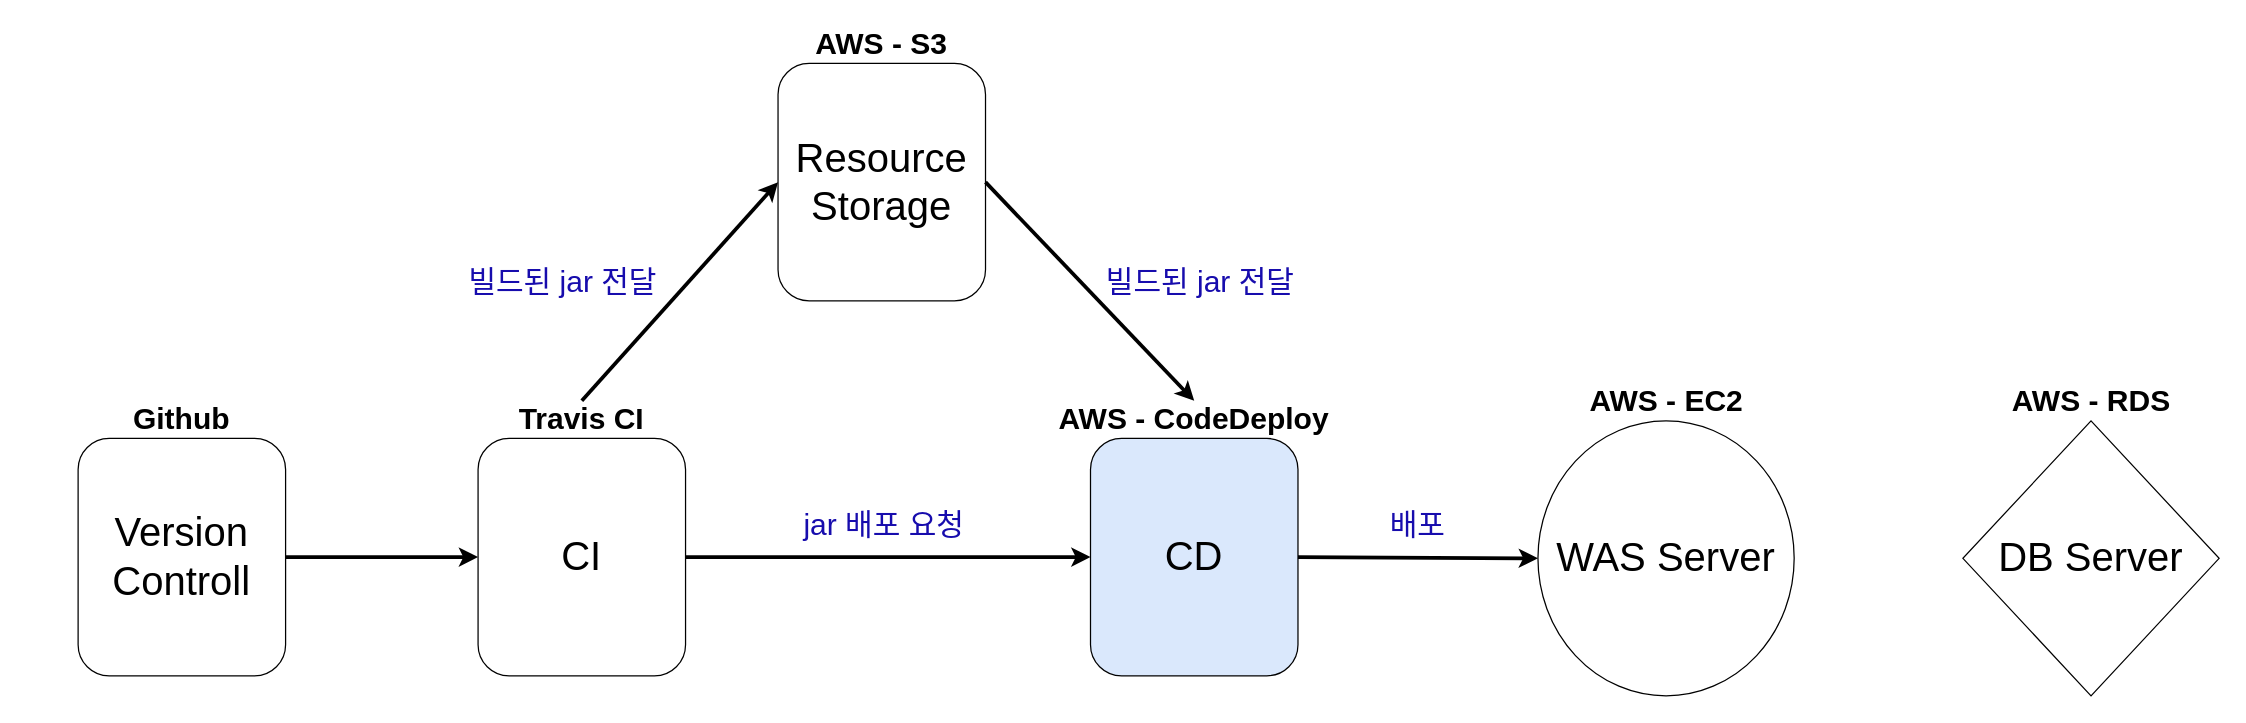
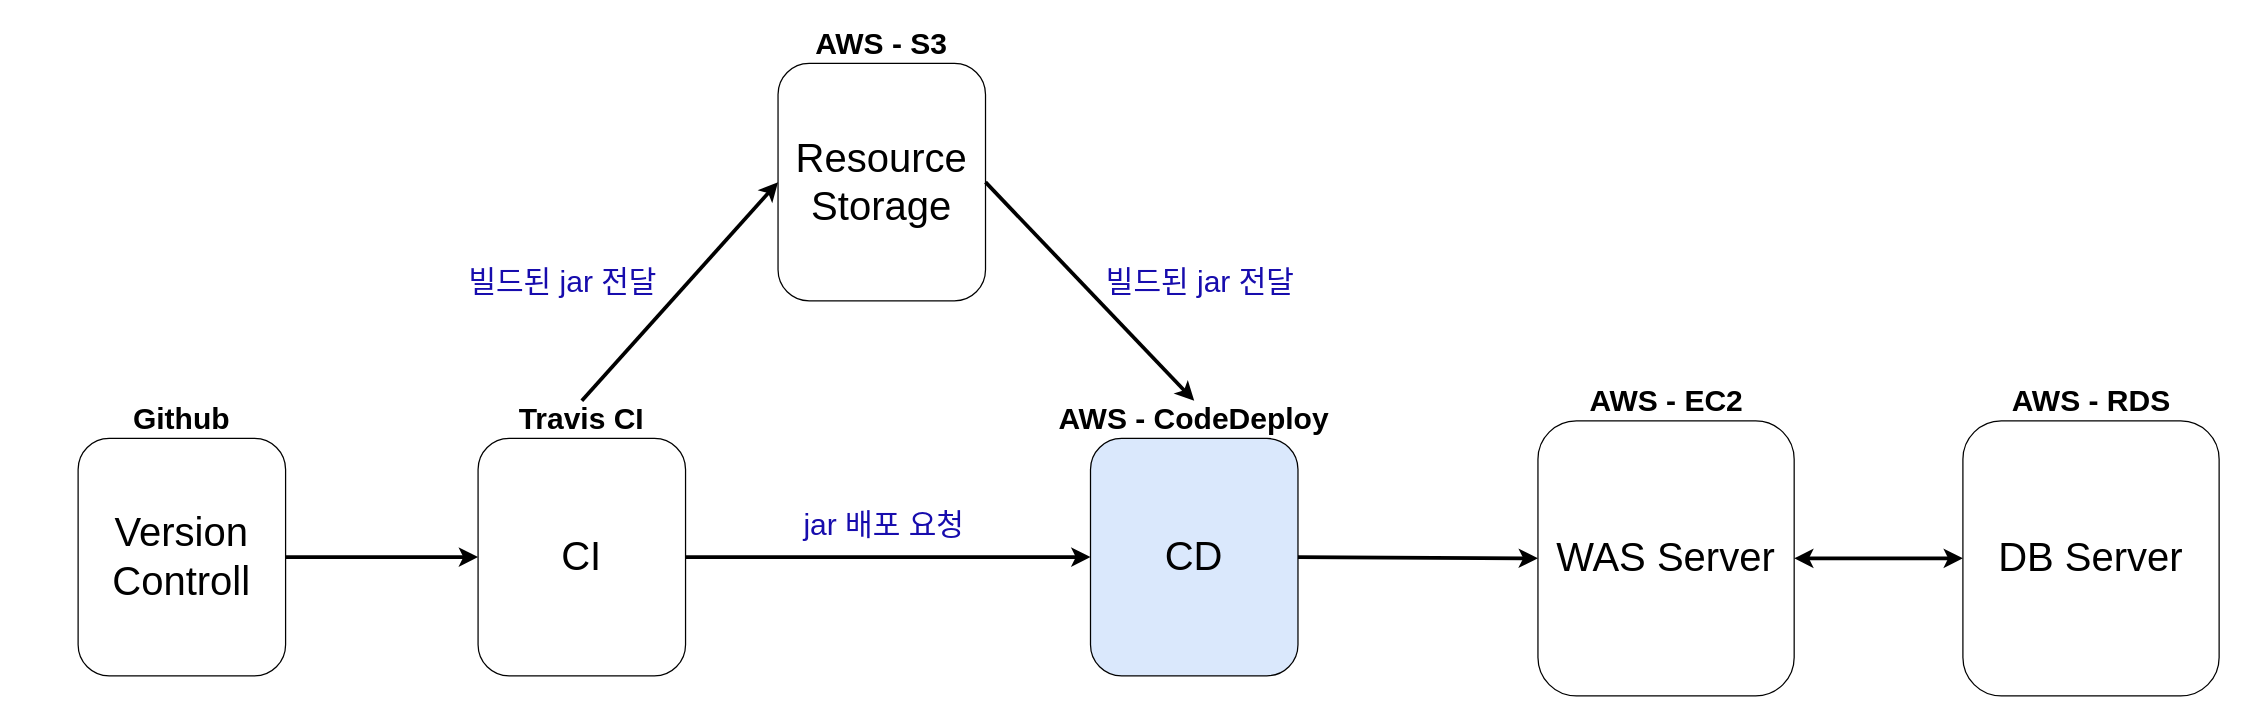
node "배포": removed
node "WAS Server": shape ellipse -> rounded rectangle
edge "WAS Server" -- "DB Server": added
node "DB Server": shape diamond -> rounded rectangle
